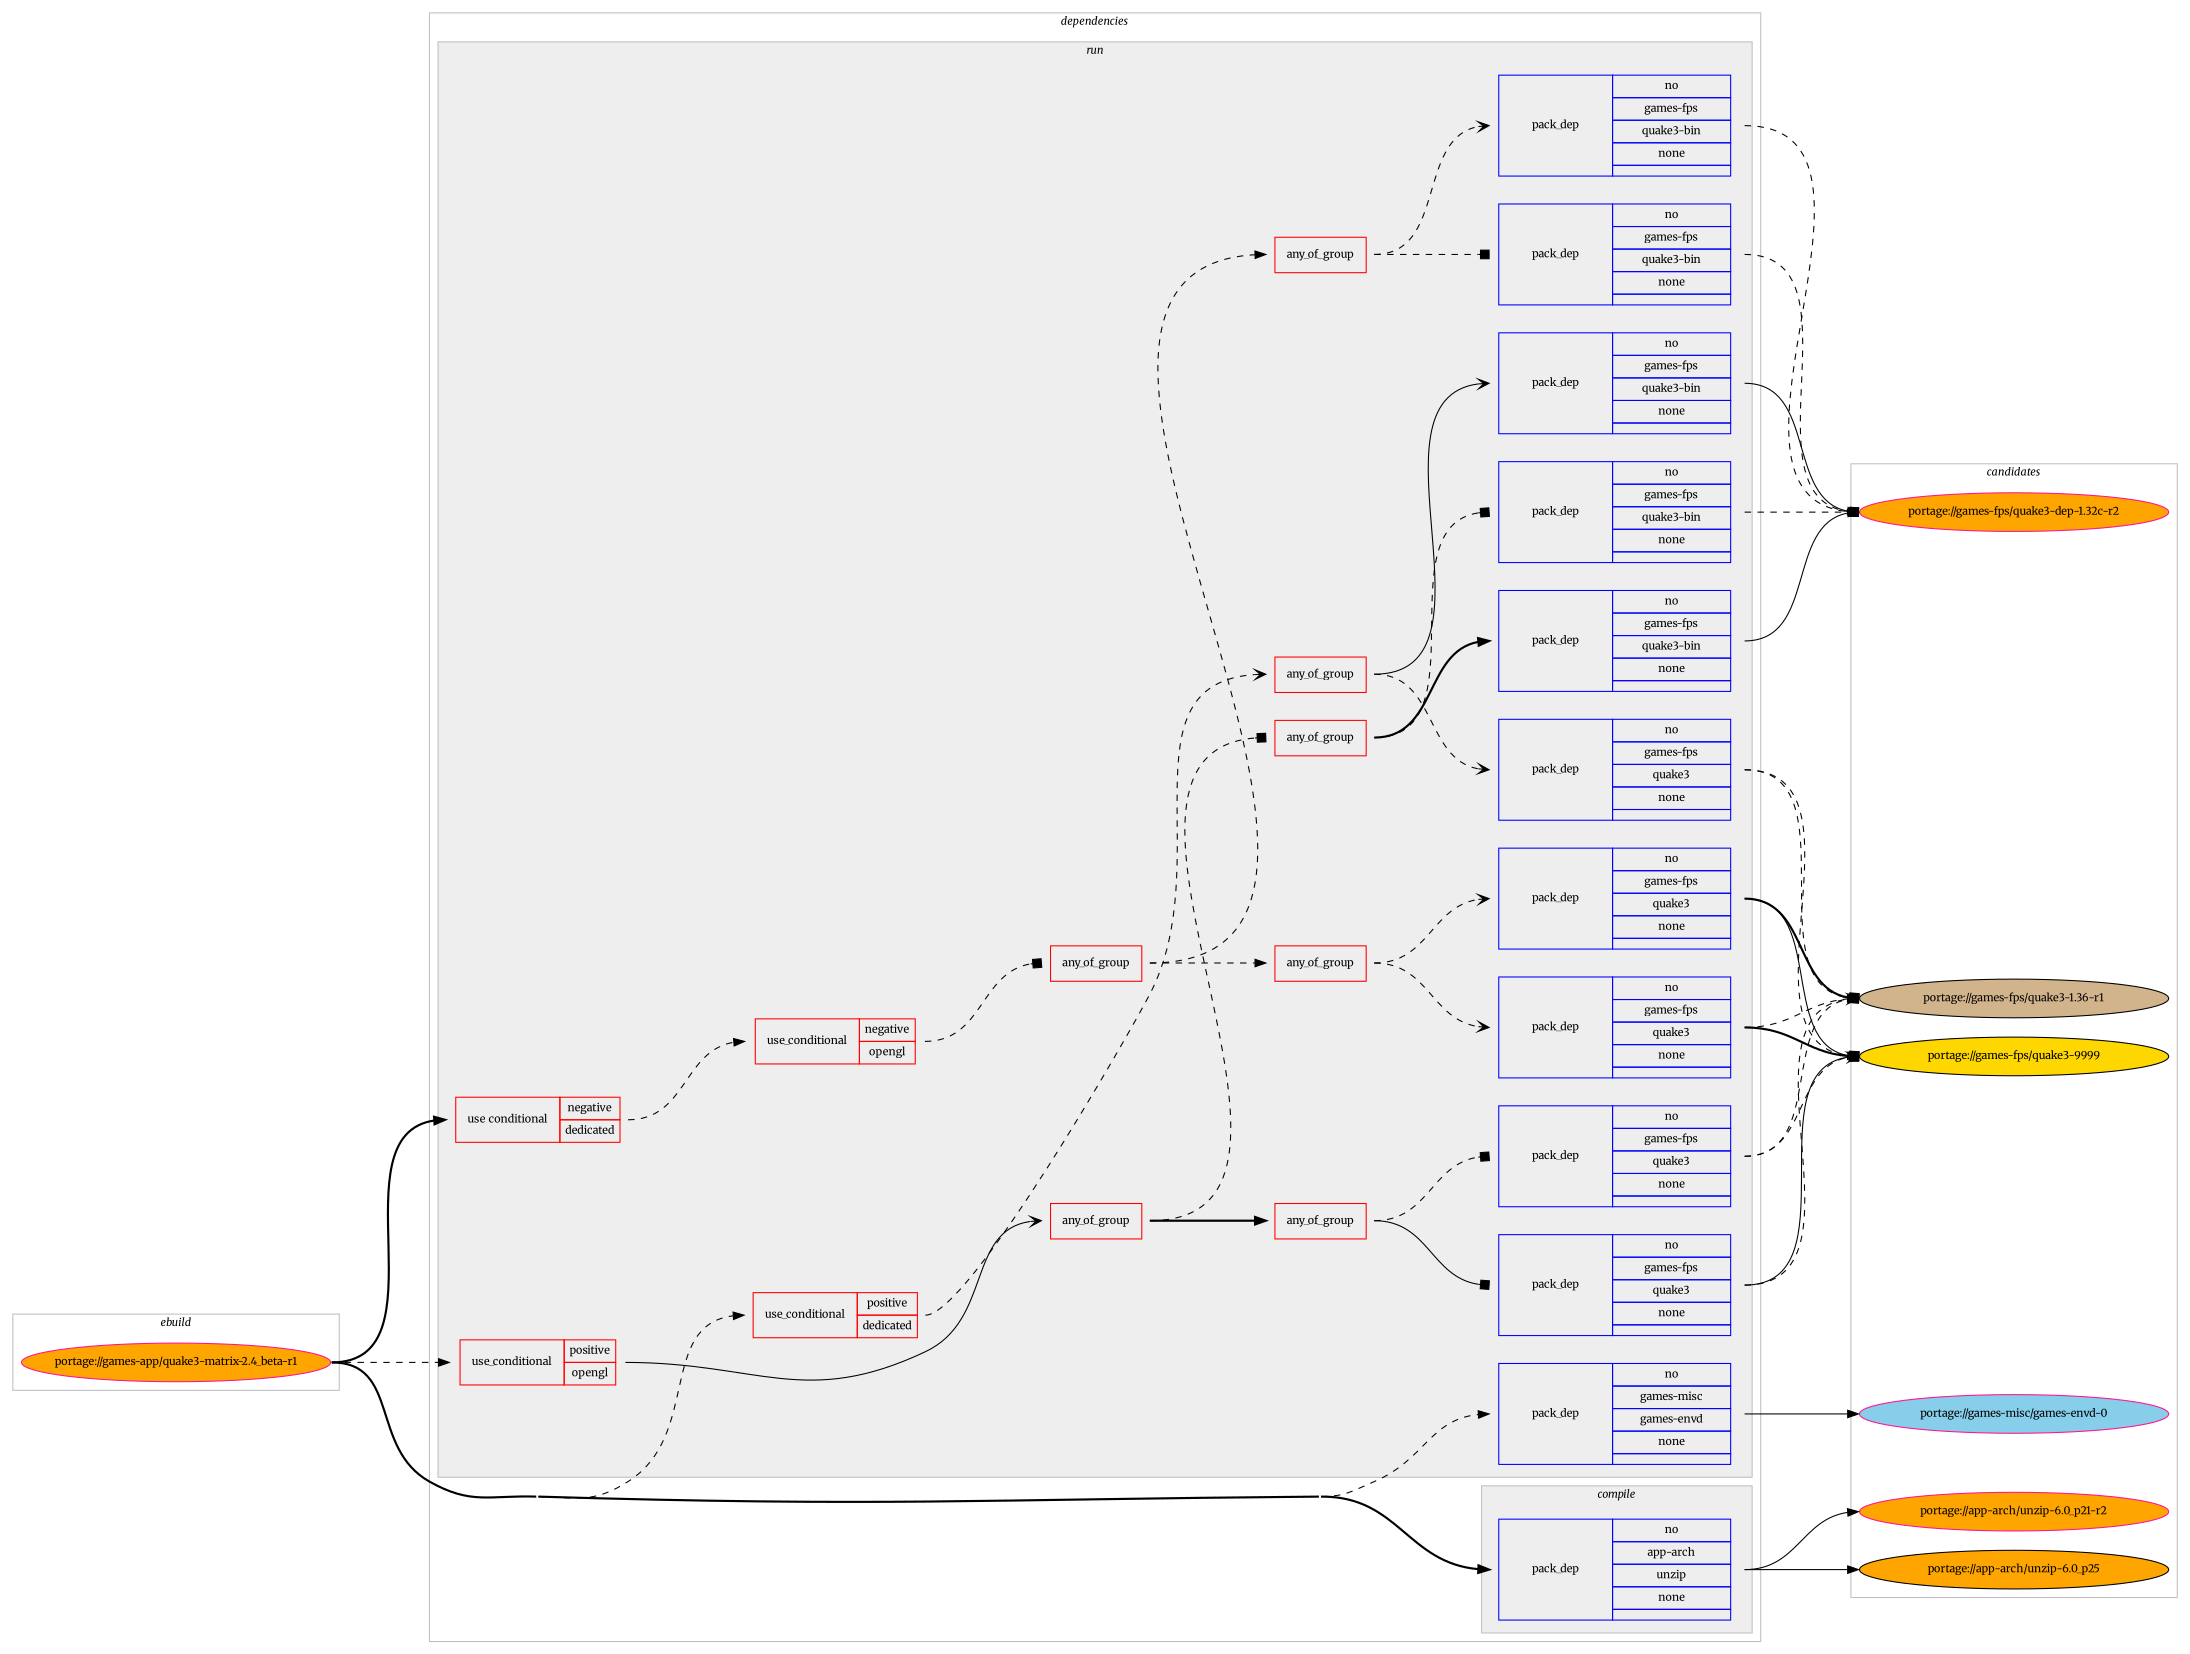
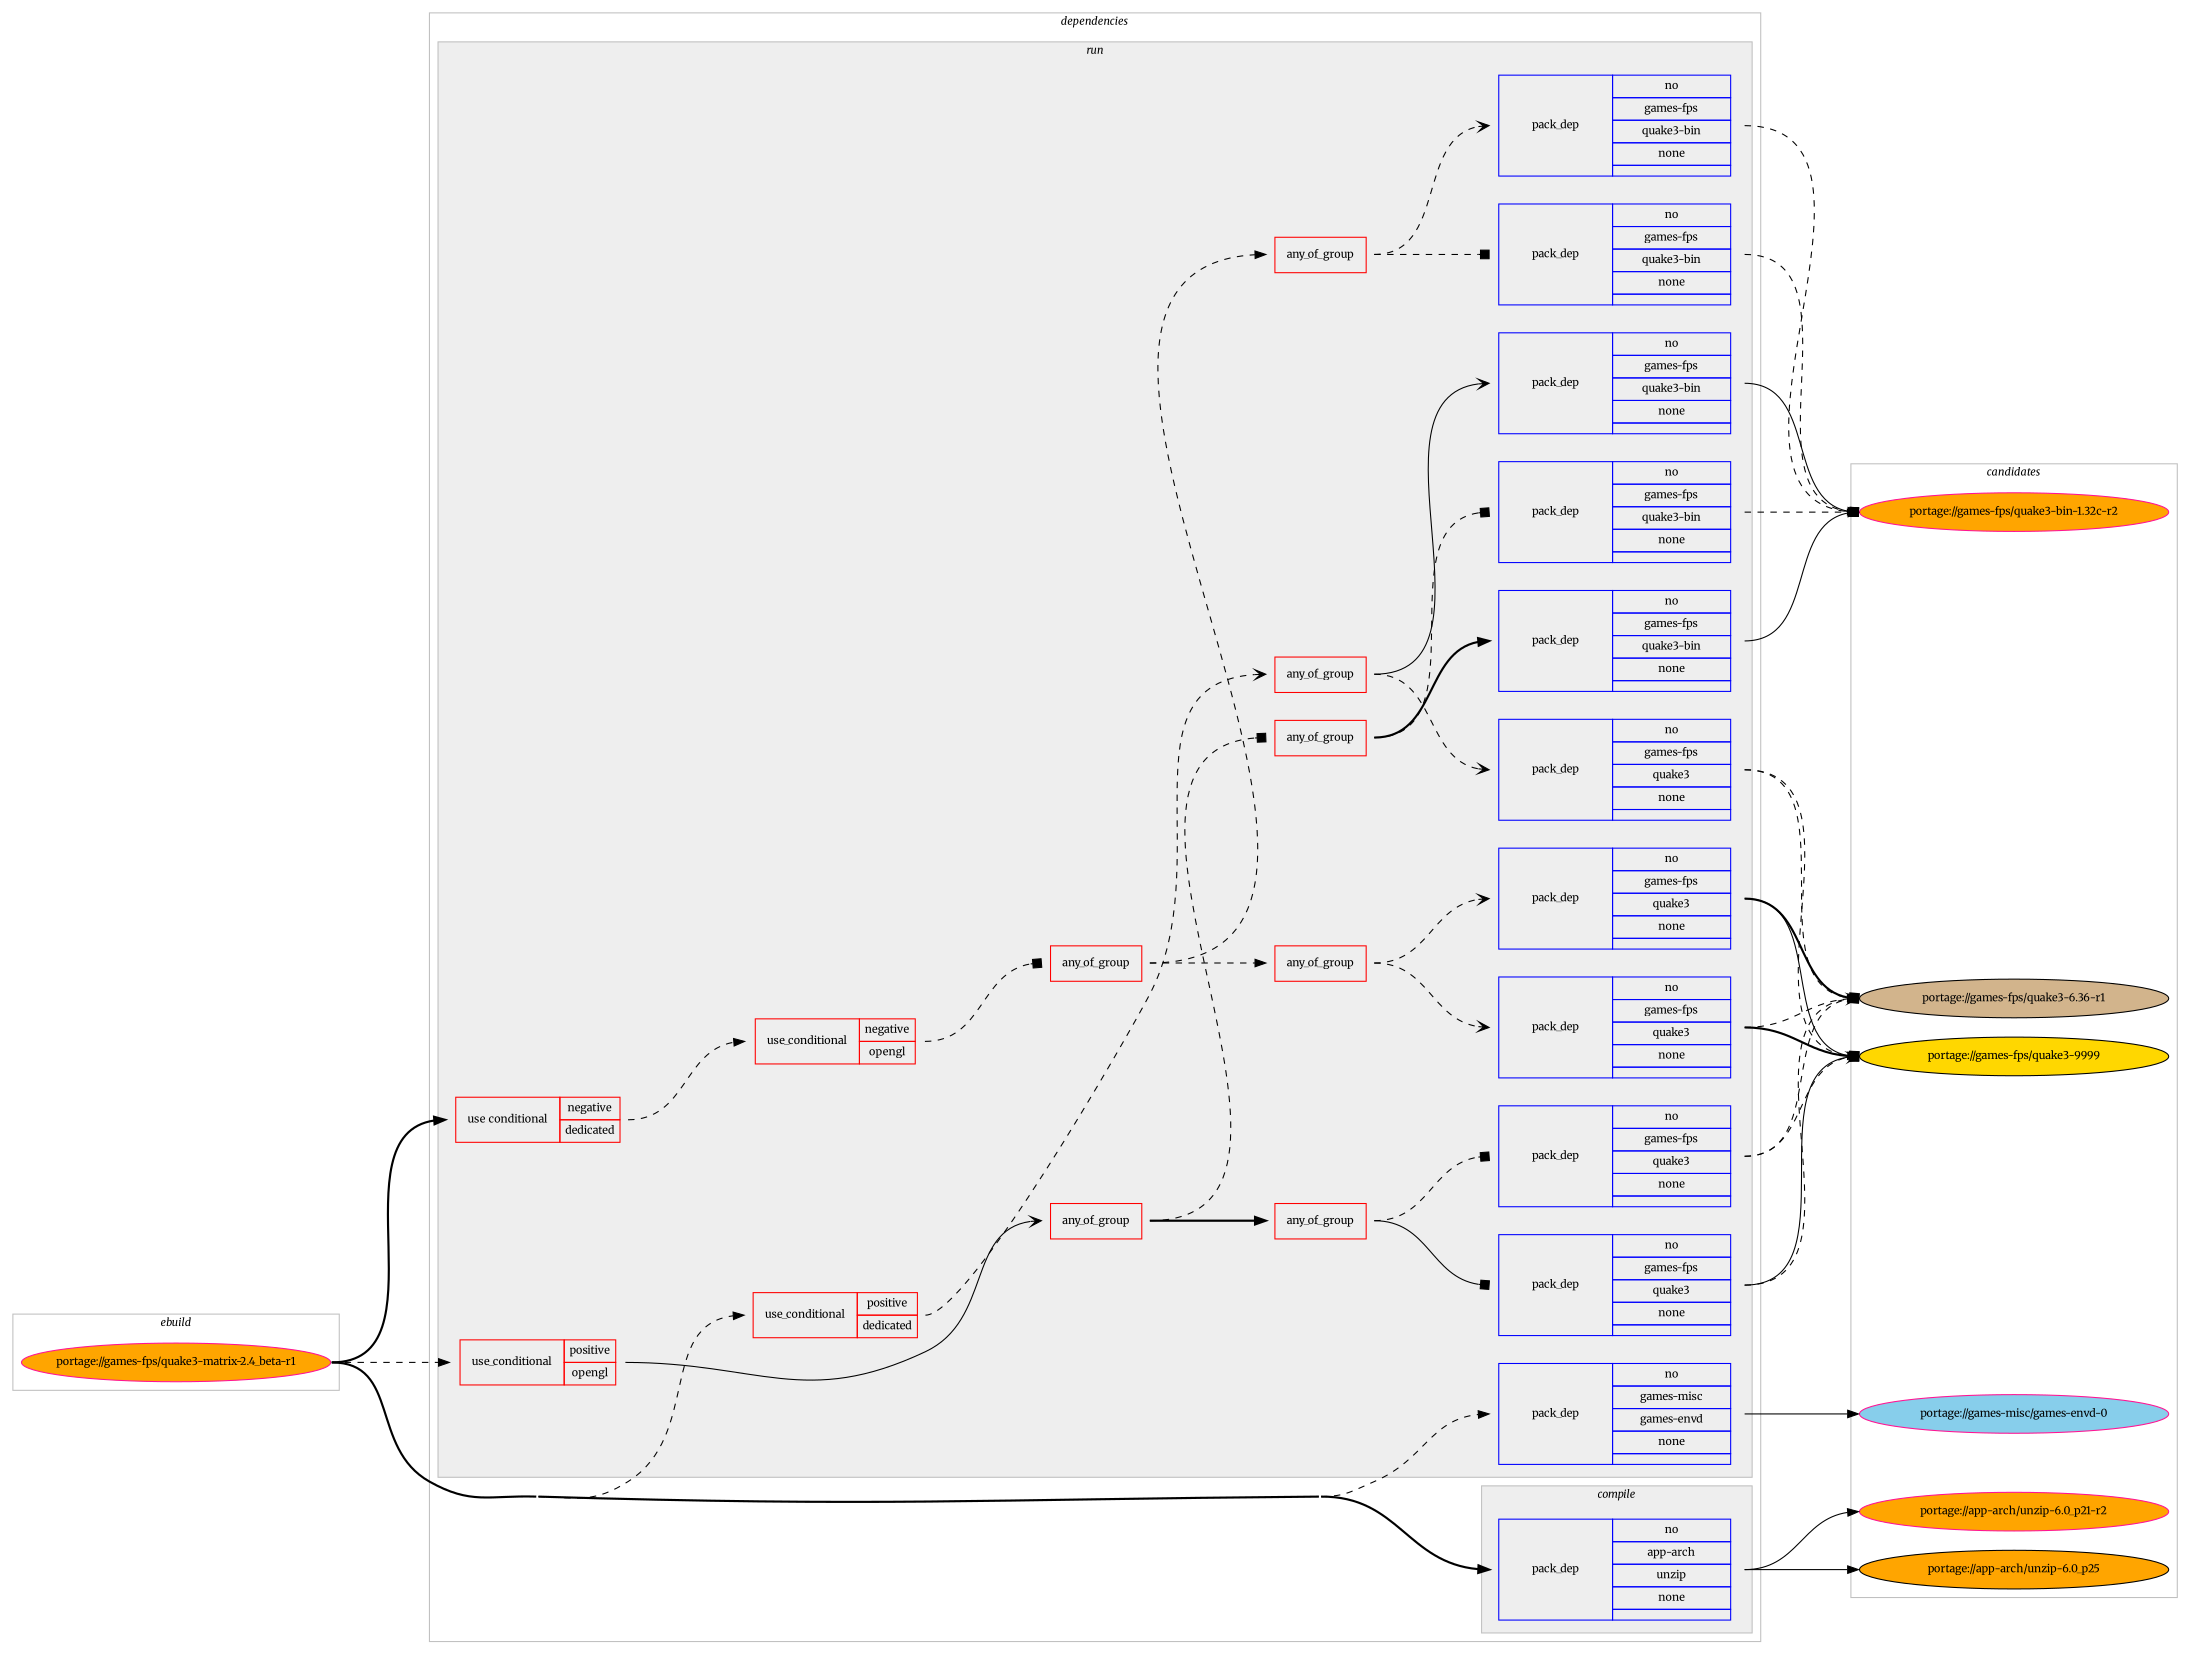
node "portage://games-fps/quake3-dep-1.32c-r2": label "portage://games-fps/quake3-dep-1.32c-r2" -> "portage://games-fps/quake3-bin-1.32c-r2"
node "portage://games-fps/quake3-1.36-r1": label "portage://games-fps/quake3-1.36-r1" -> "portage://games-fps/quake3-6.36-r1"
node "portage://games-app/quake3-matrix-2.4_beta-r1": label "portage://games-app/quake3-matrix-2.4_beta-r1" -> "portage://games-fps/quake3-matrix-2.4_beta-r1"
